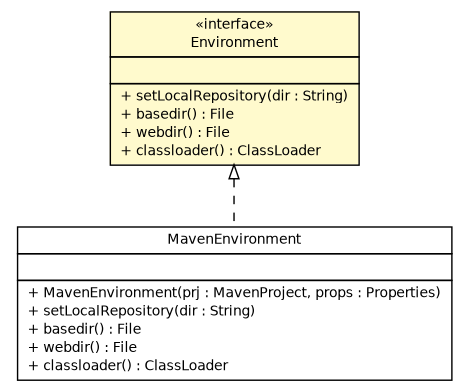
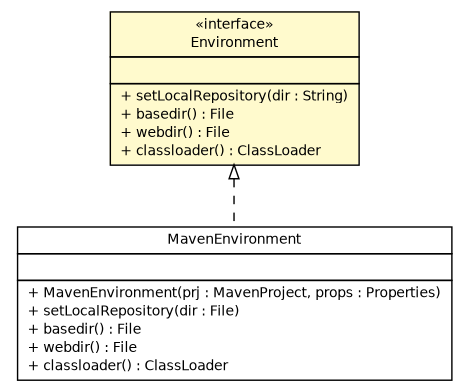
node "MavenEnvironment": text "+ setLocalRepository(dir : String)" -> "+ setLocalRepository(dir : File)"
